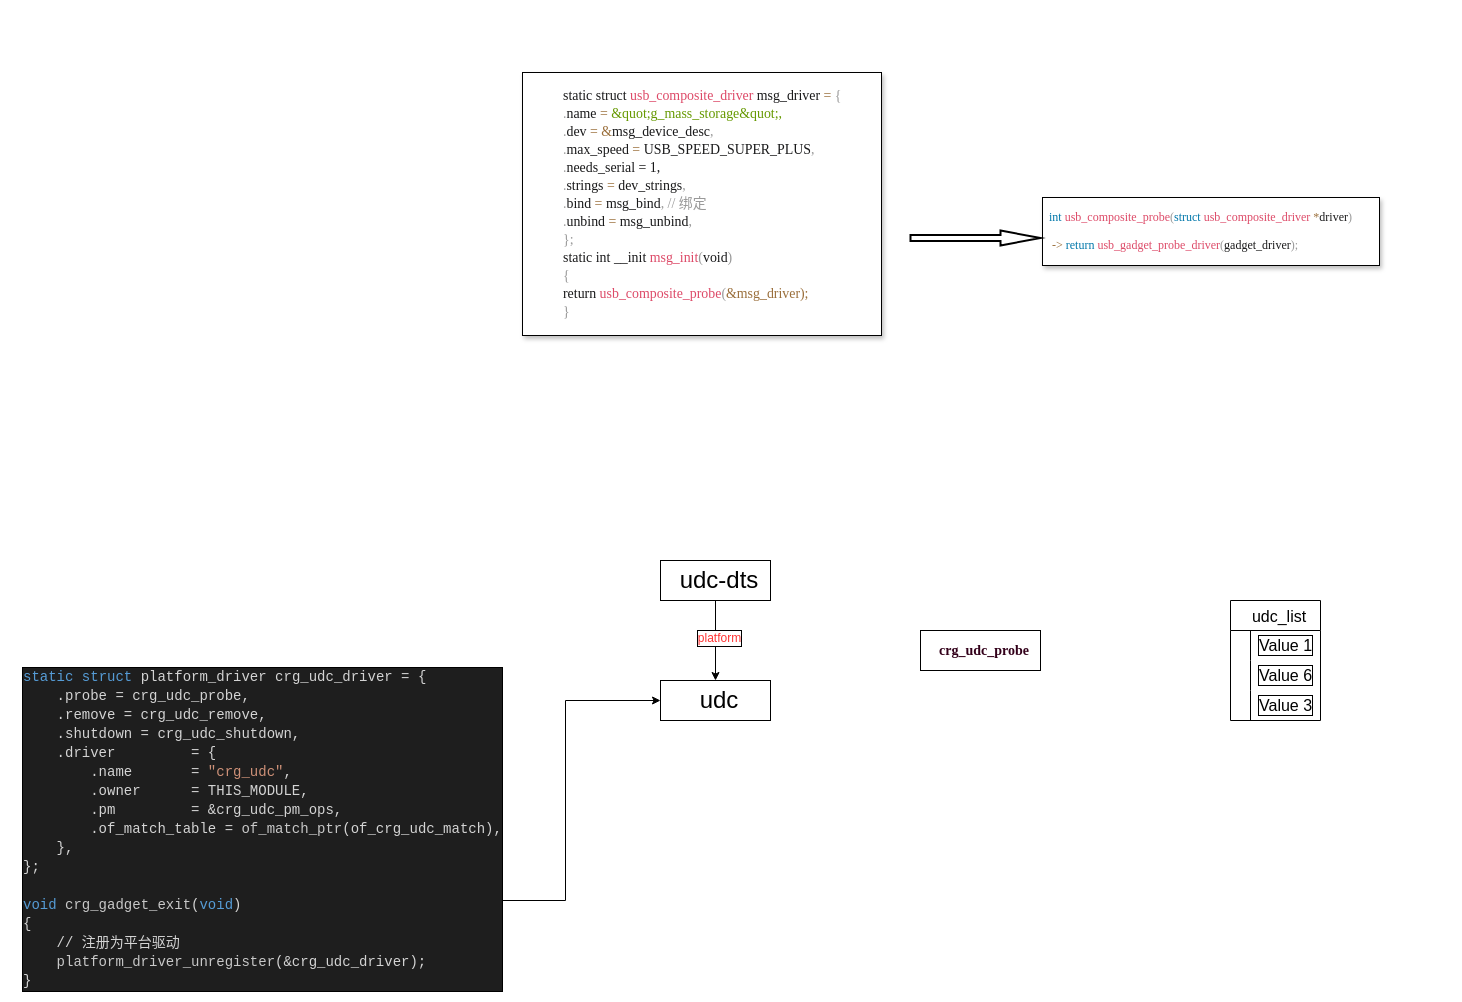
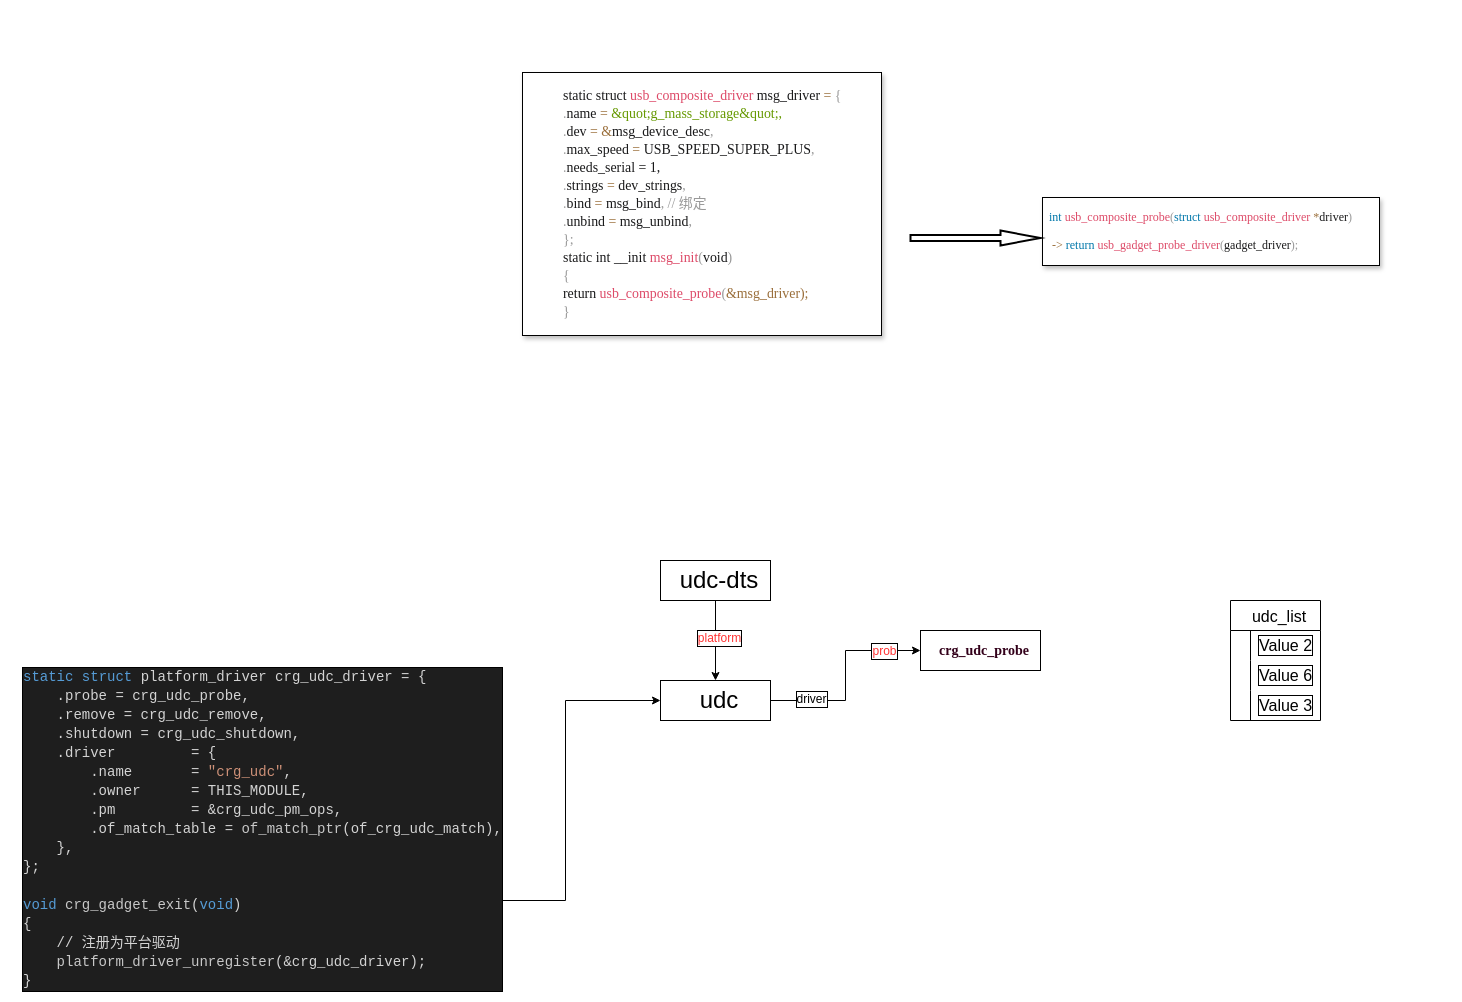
node "Value 1": label "Value 1" -> "Value 2"
edge "udc" -> "crg_udc_probe": added, labels "driver", "prob"
